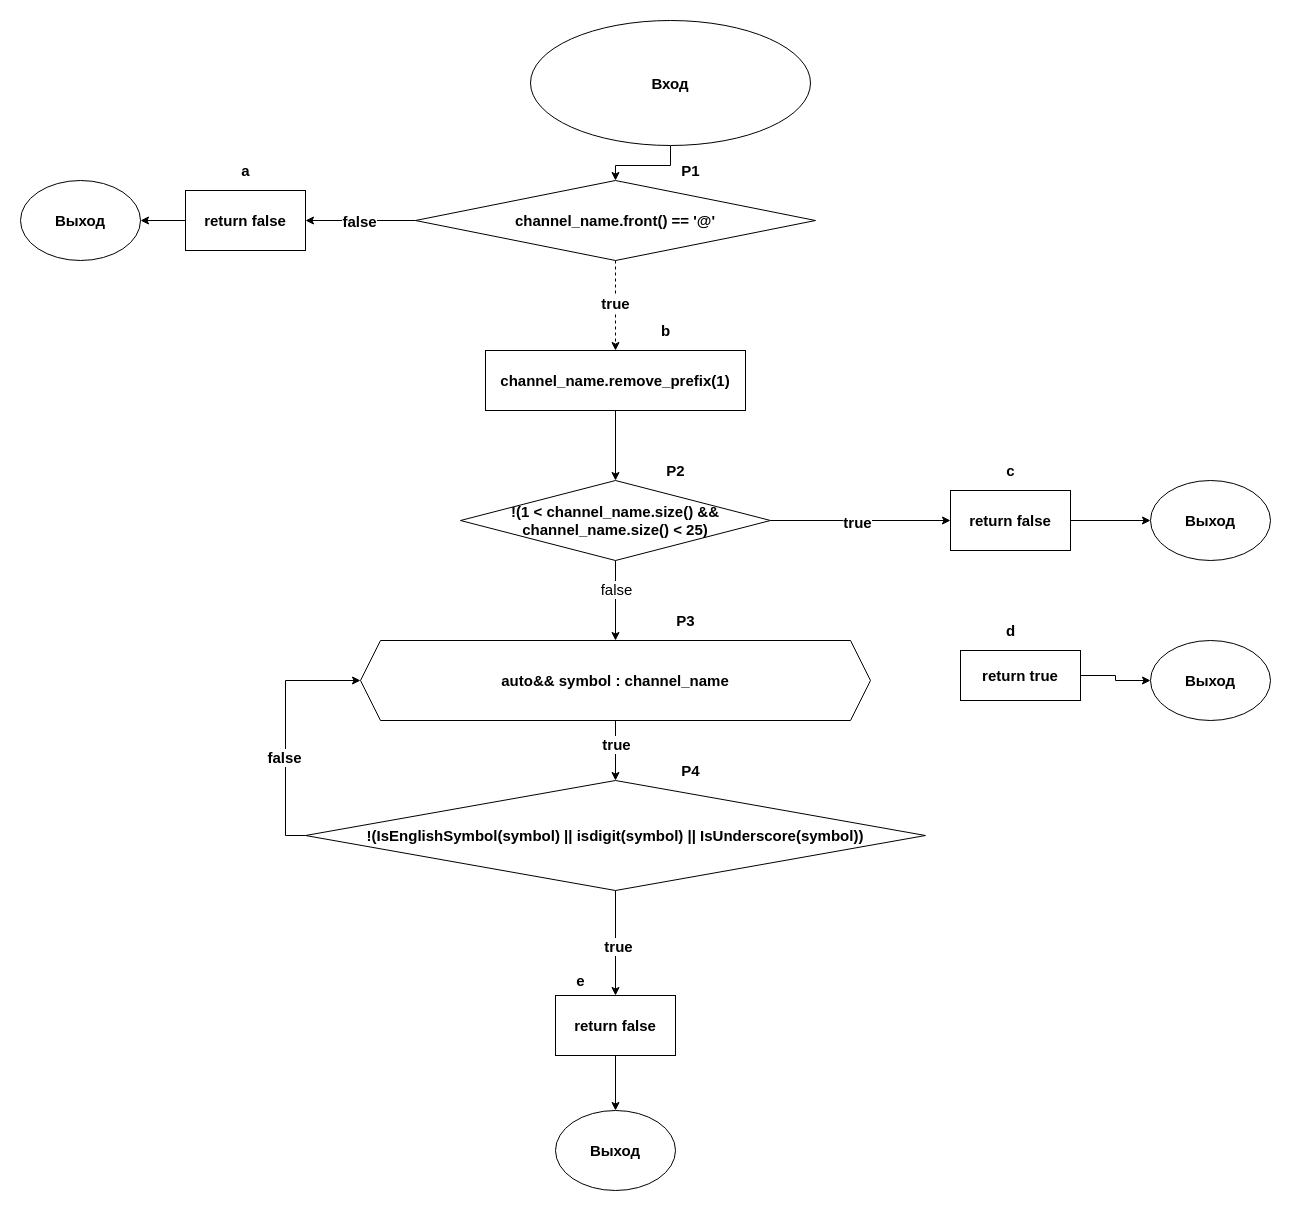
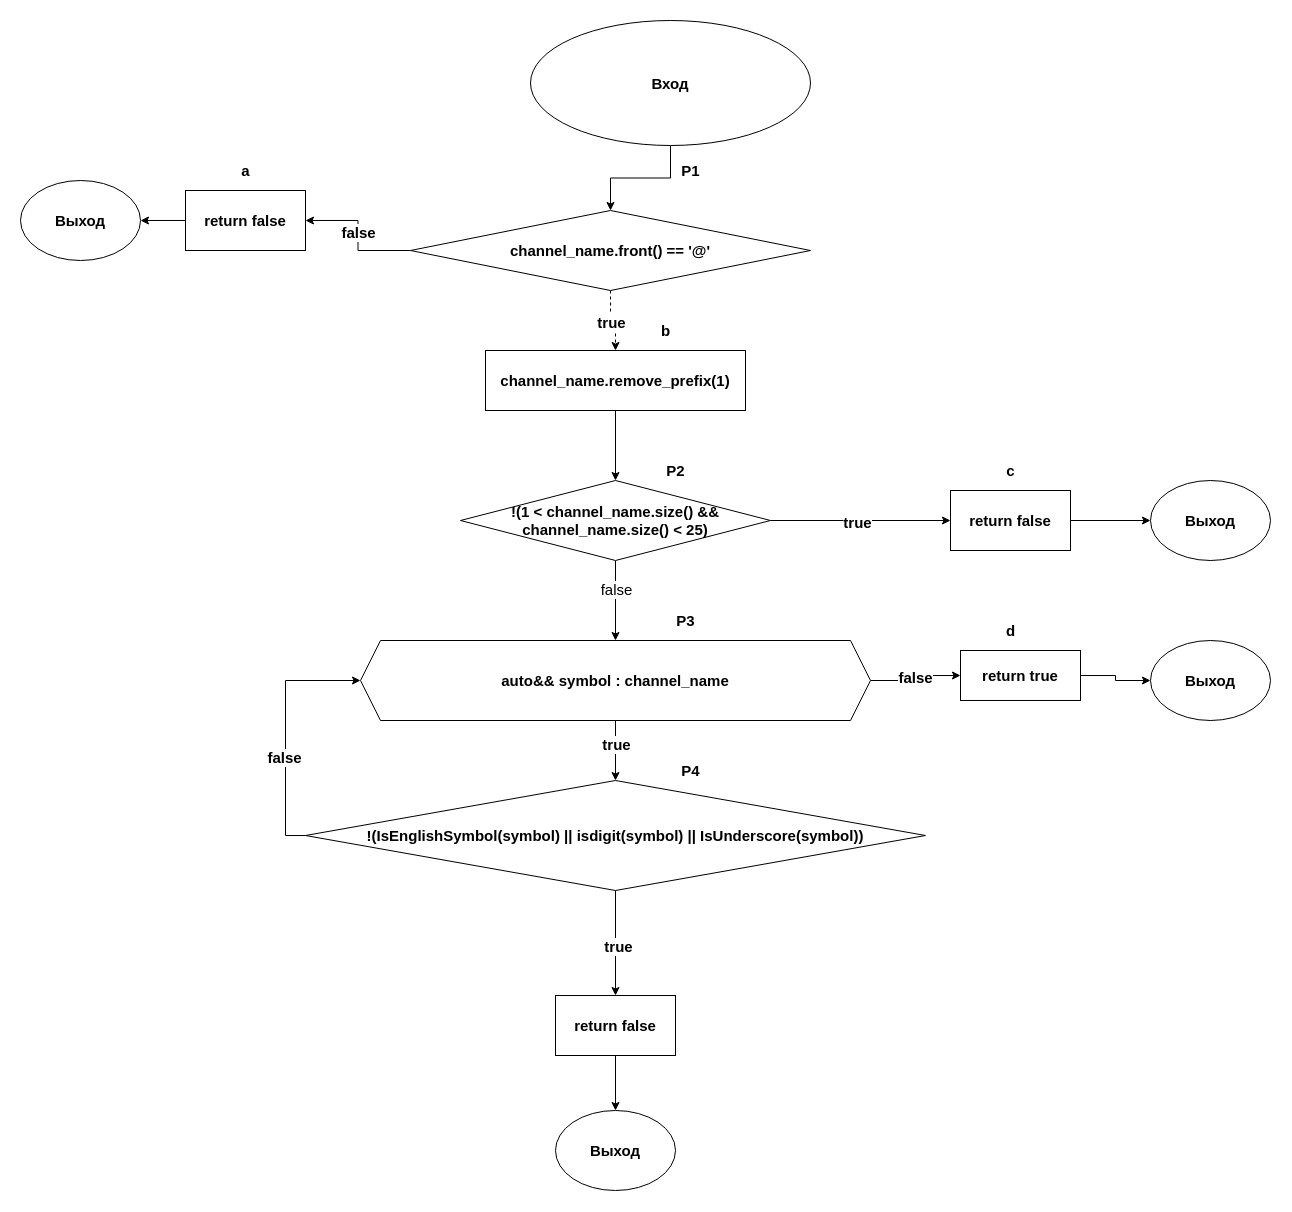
node "channel_name.front() == '@'": moved (616, 221) -> (611, 251)
edge "auto&& symbol : channel_name" -> "return true": added, label "false"
node "e": removed
